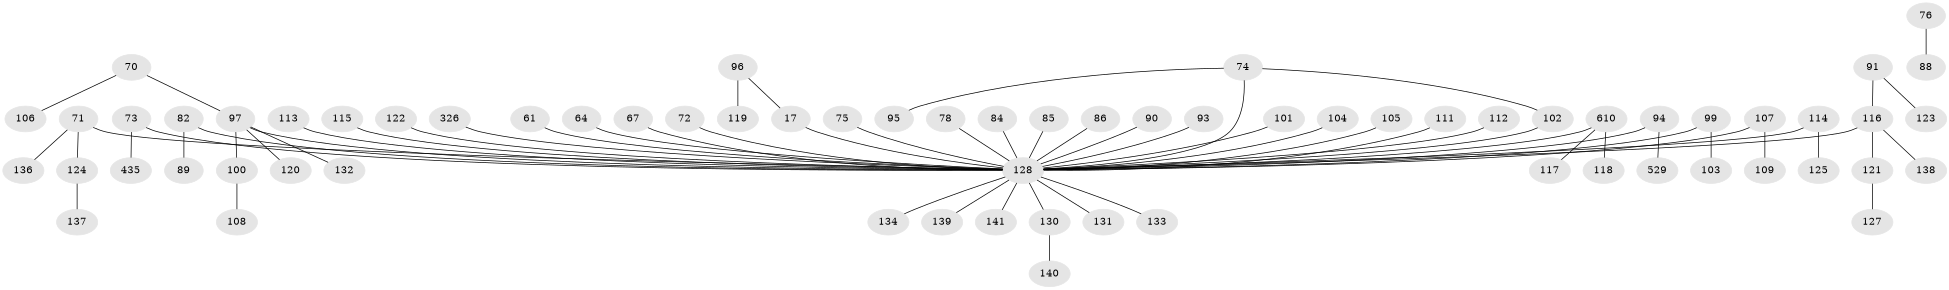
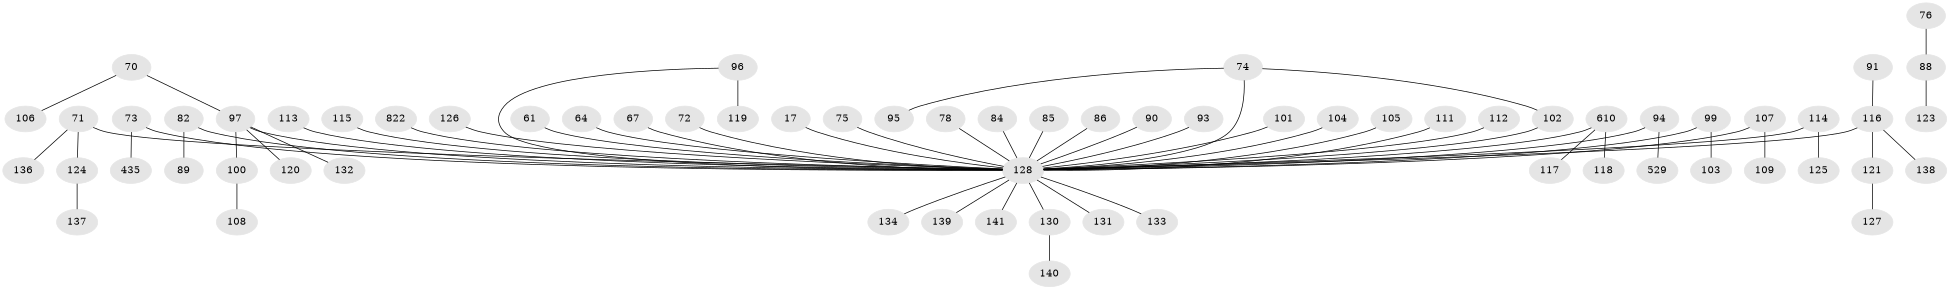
edge "96" -- "17": now "96" -- "128"
edge "91" -- "123": now "88" -- "123"
node "122": label "122" -> "822"
node "326": label "326" -> "126"
